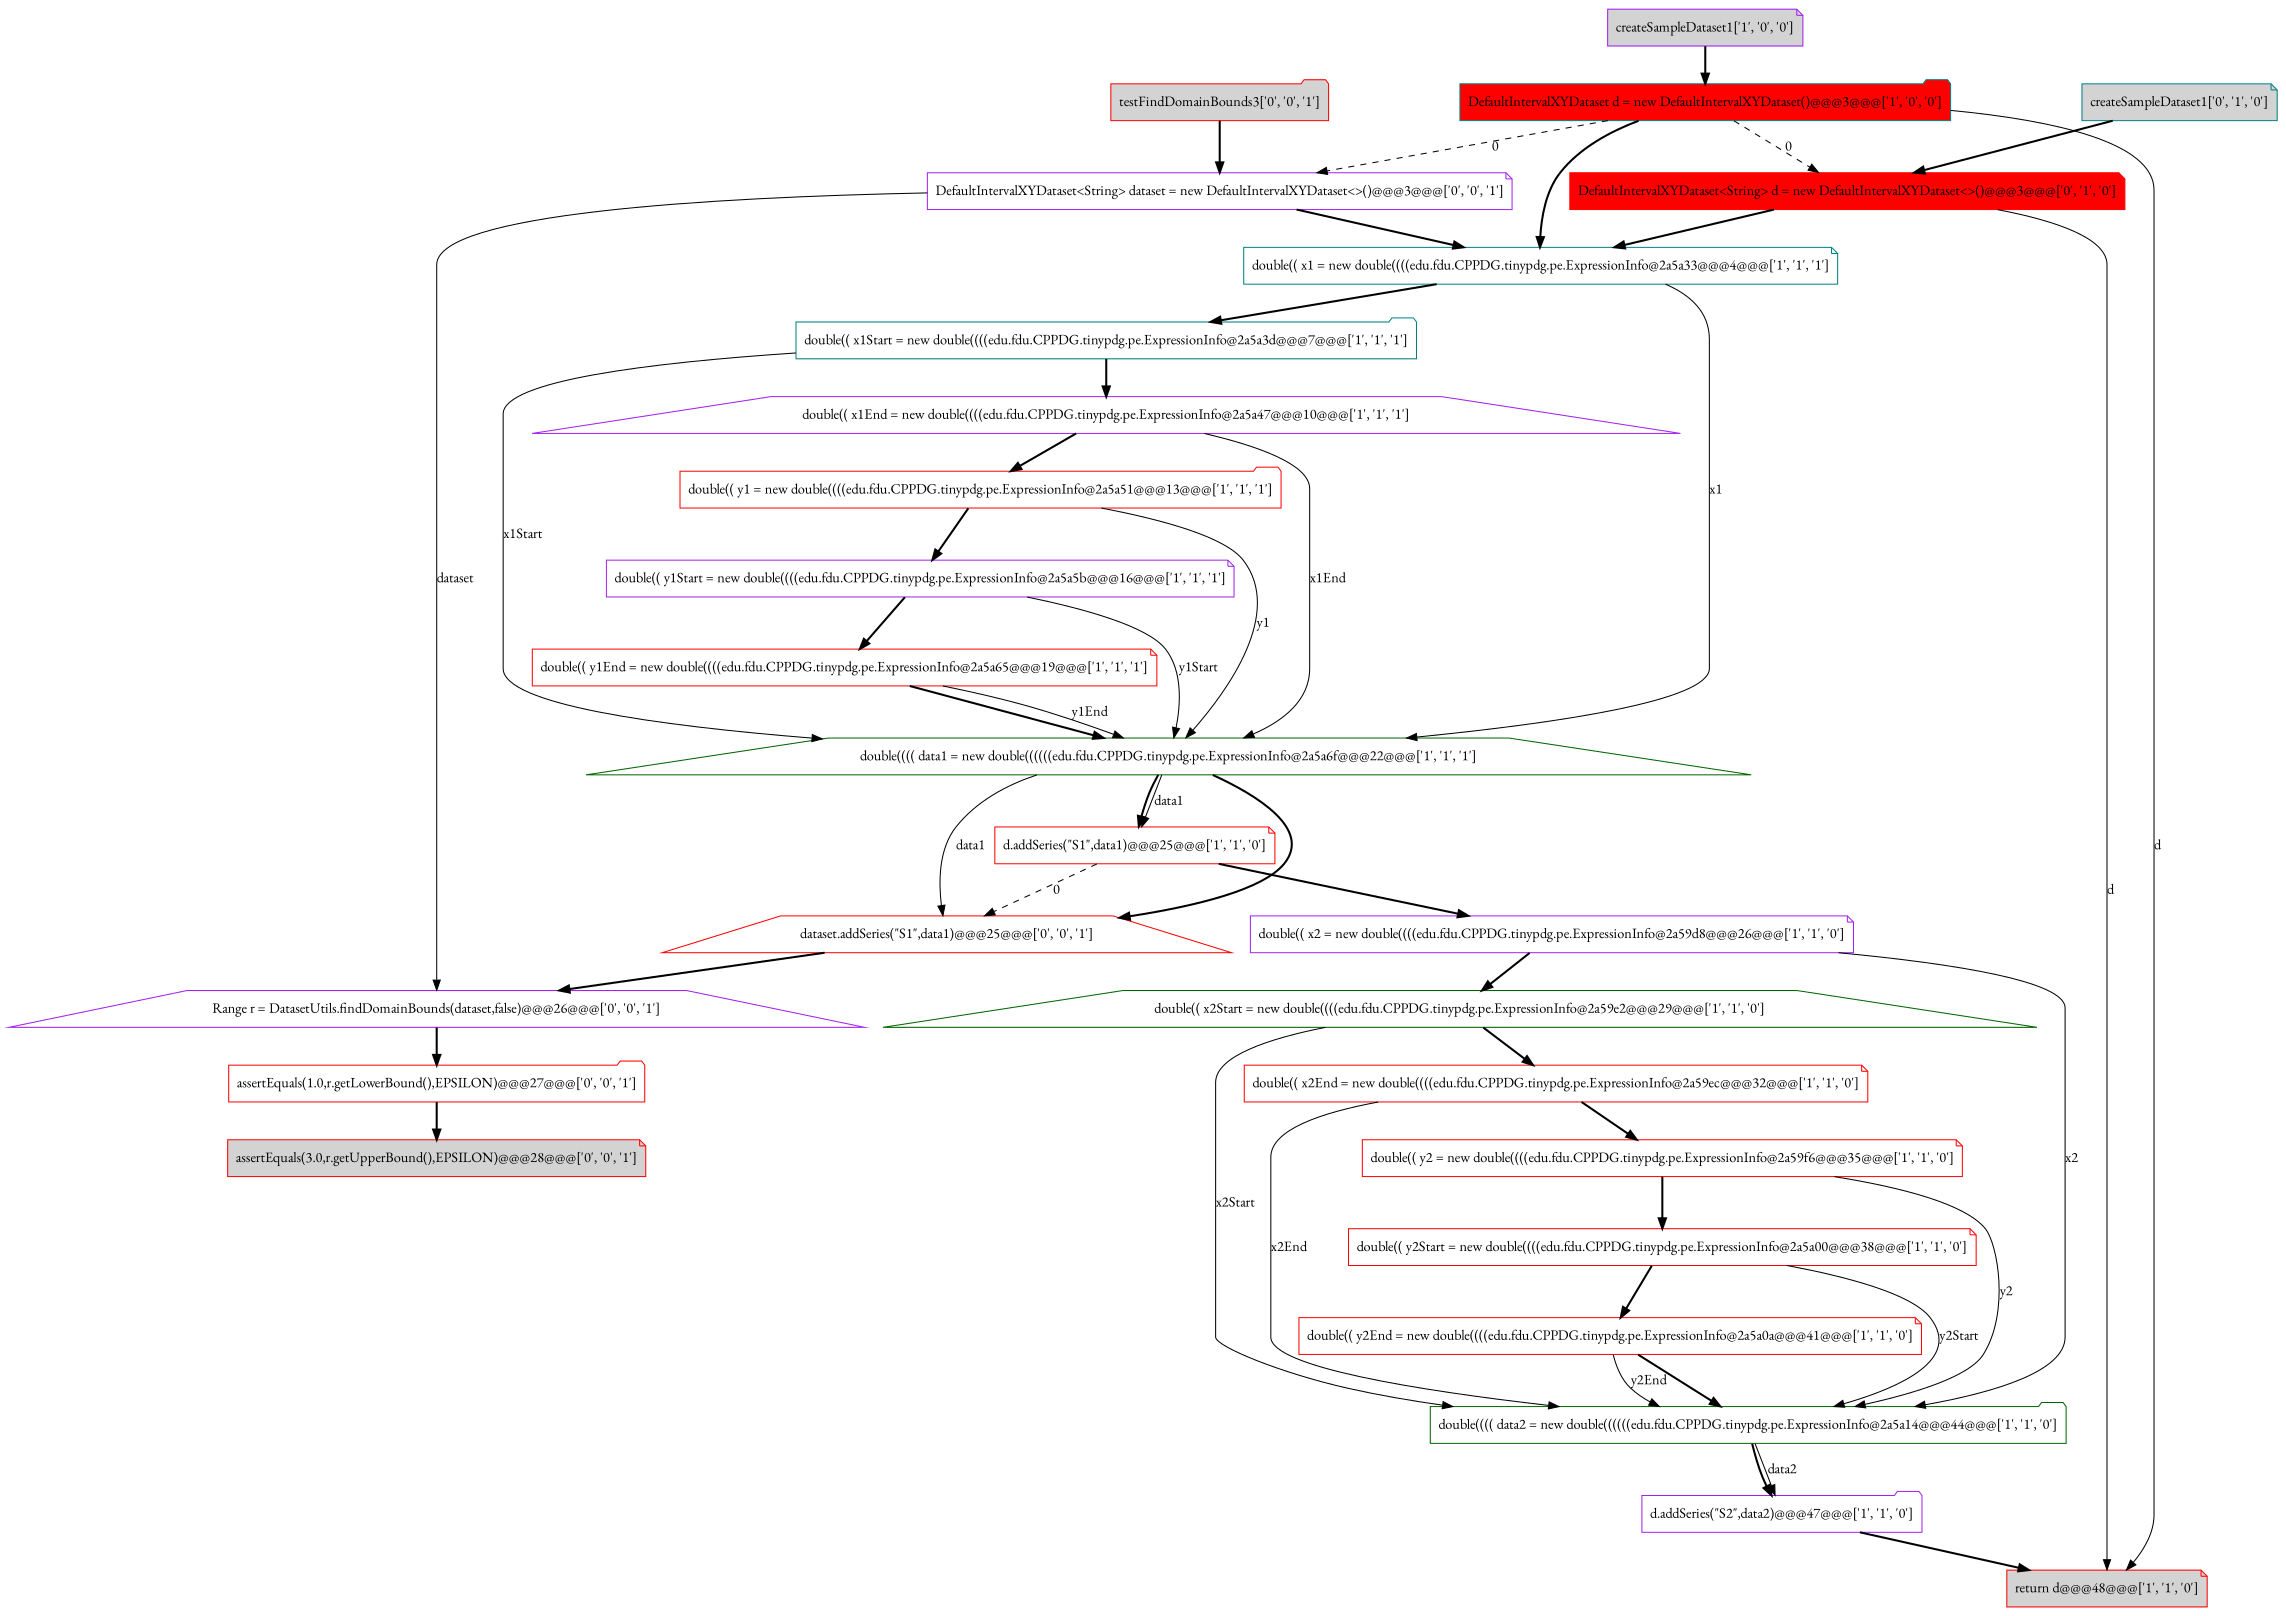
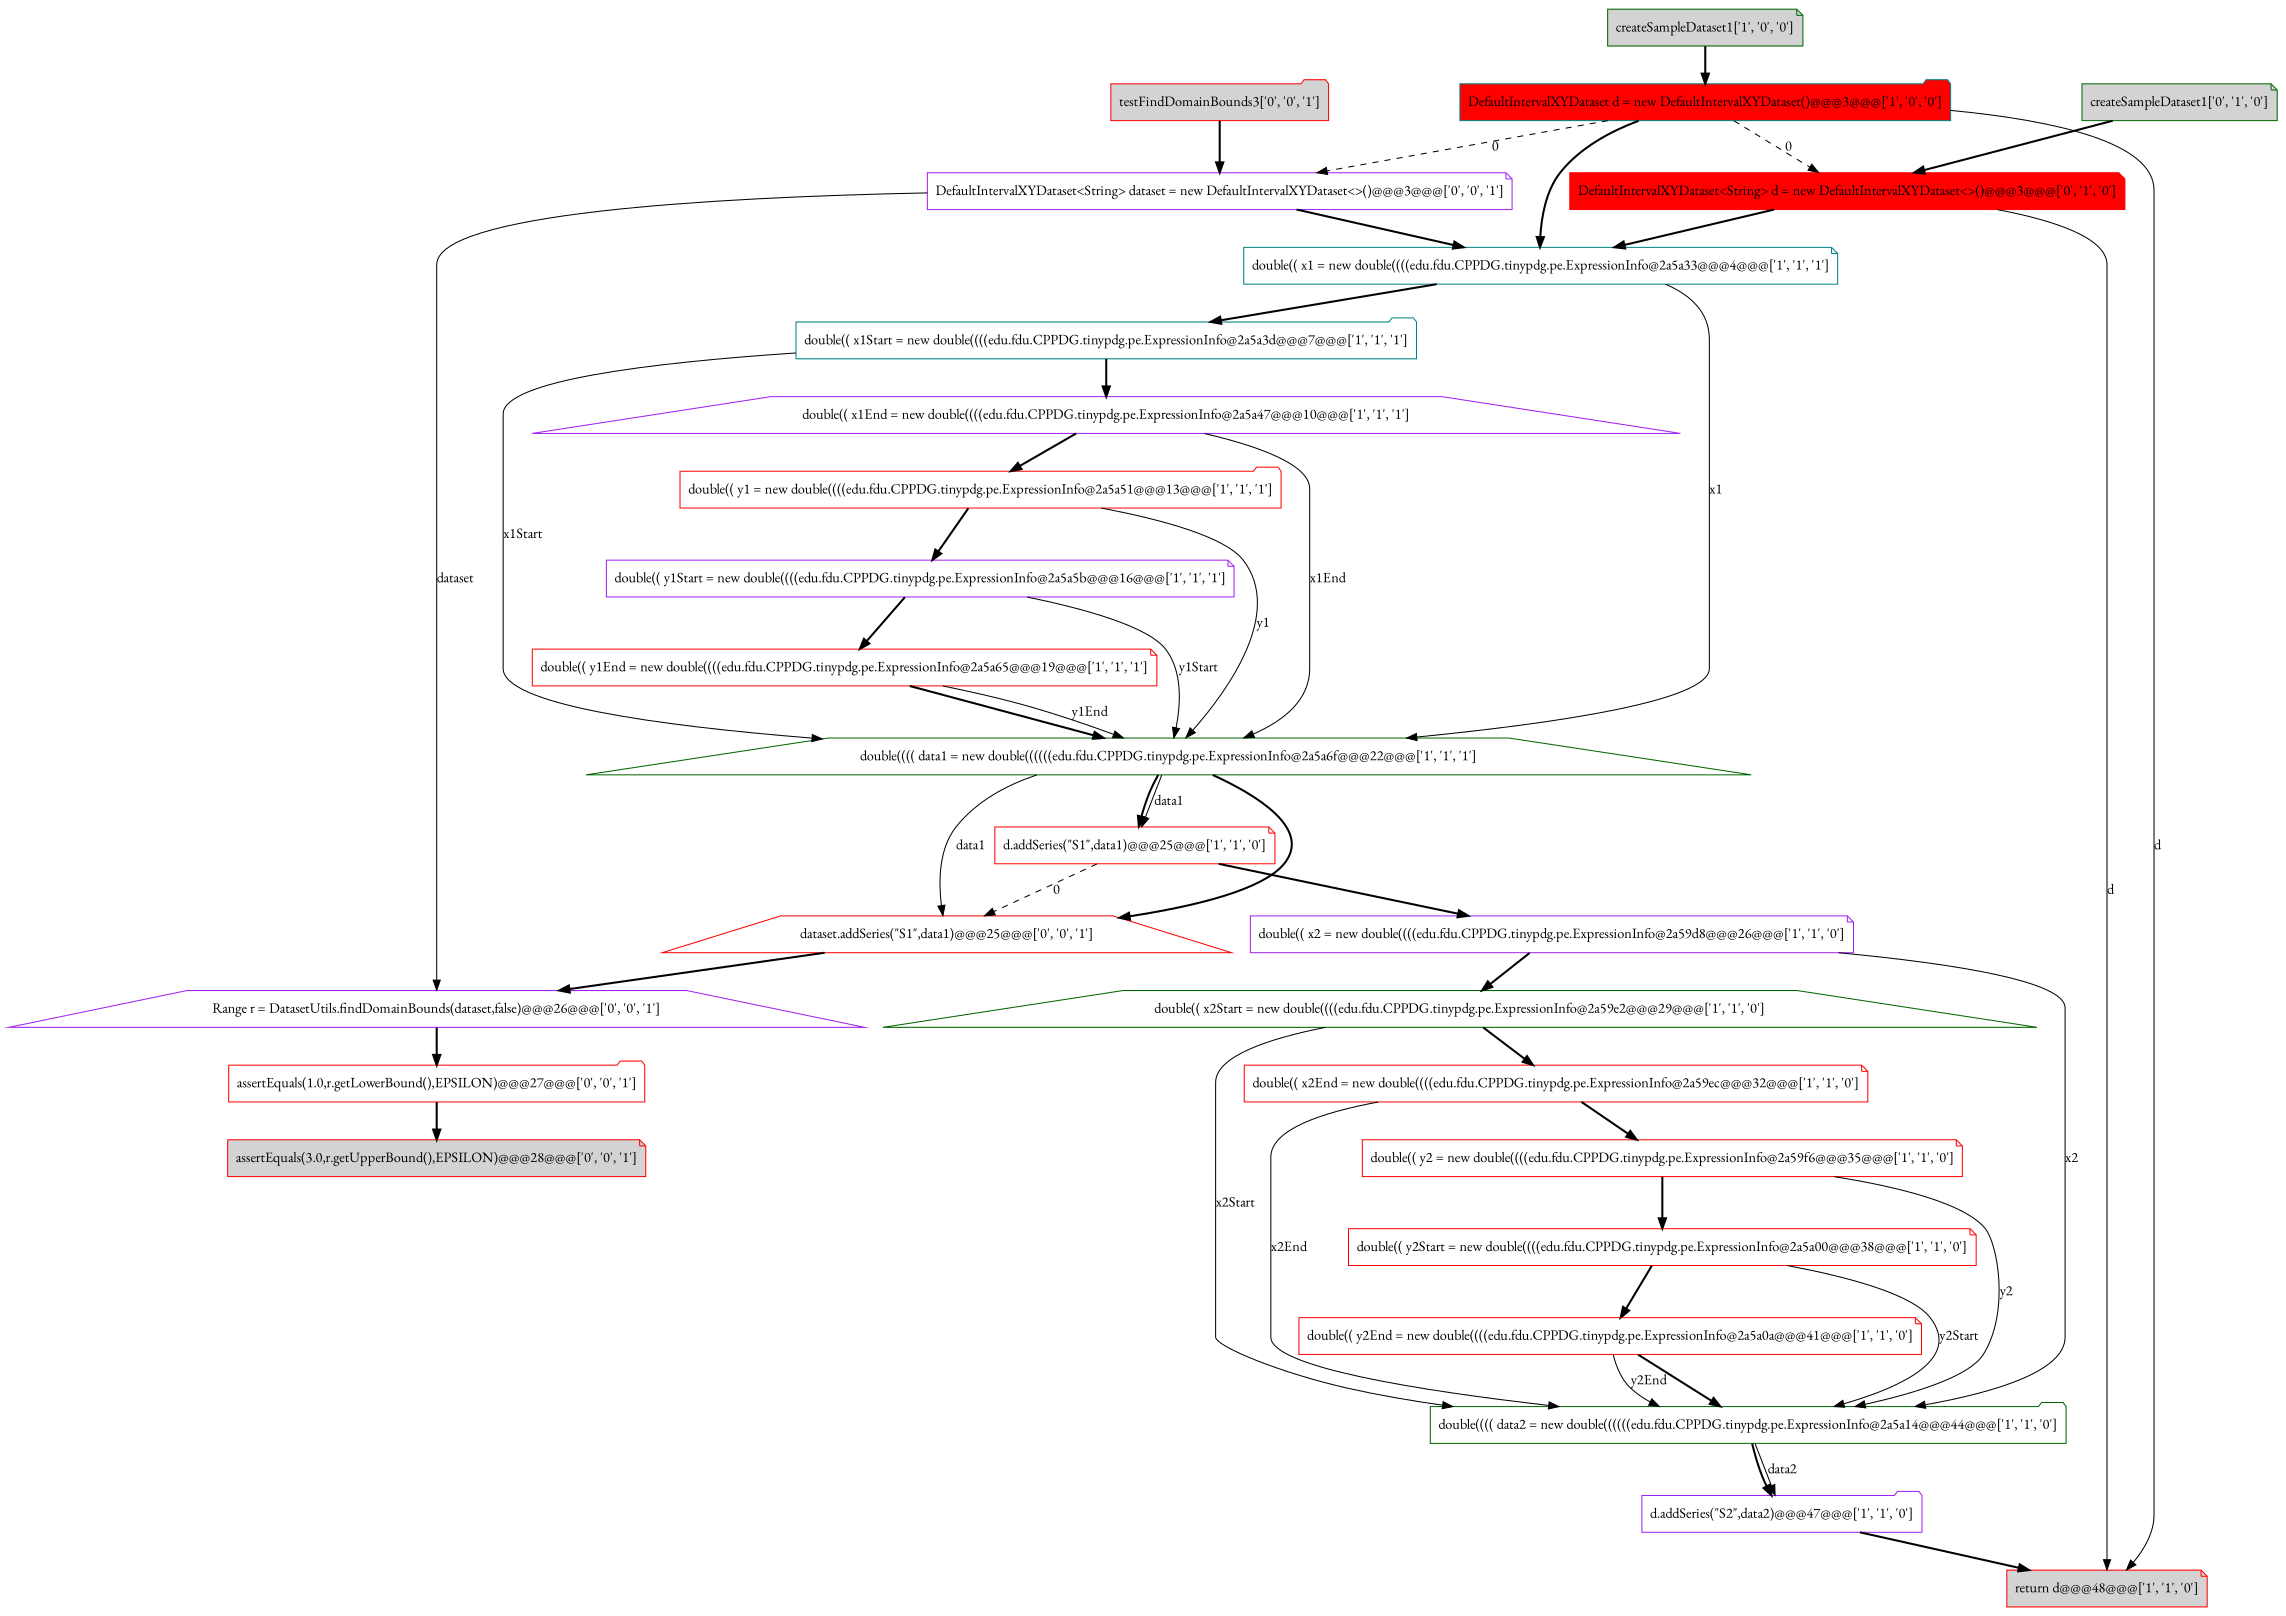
node "createSampleDataset1['1', '0', '0']": color purple -> darkgreen
node "createSampleDataset1['0', '1', '0']": color teal -> darkgreen
